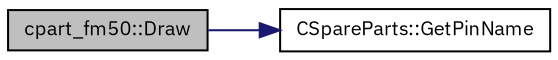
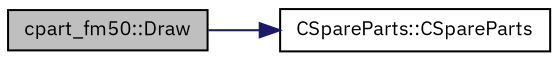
node "CSpareParts::GetPinName": label "CSpareParts::GetPinName" -> "CSpareParts::CSpareParts"
